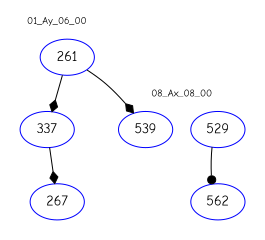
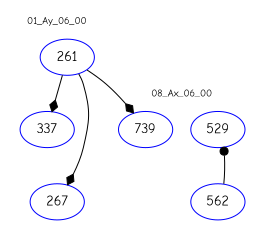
cluster "08_Ax_08_00": label "08_Ax_08_00" -> "08_Ax_06_00"
node "539": label "539" -> "739"
edge "337" -> "267": now "261" -> "267"
edge "529" -> "562": reversed
